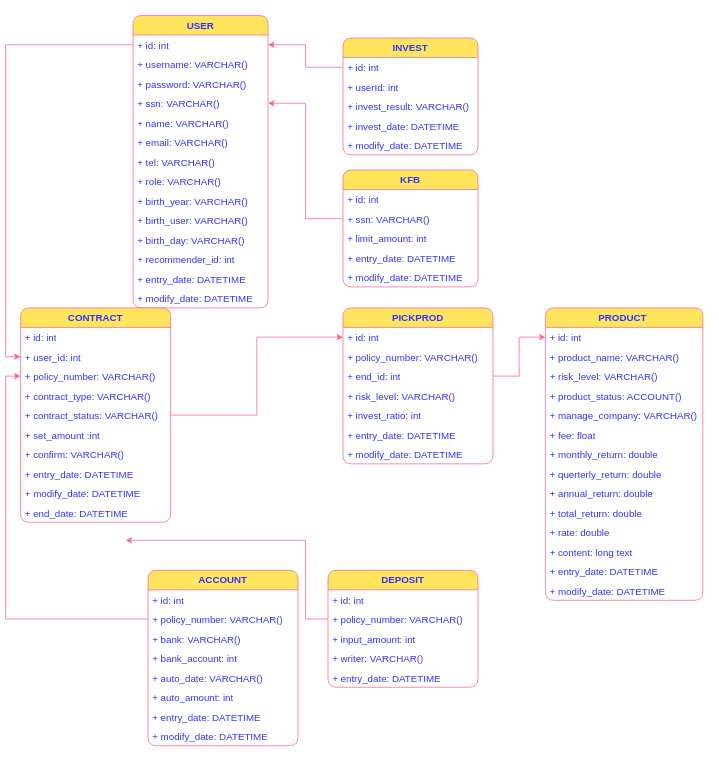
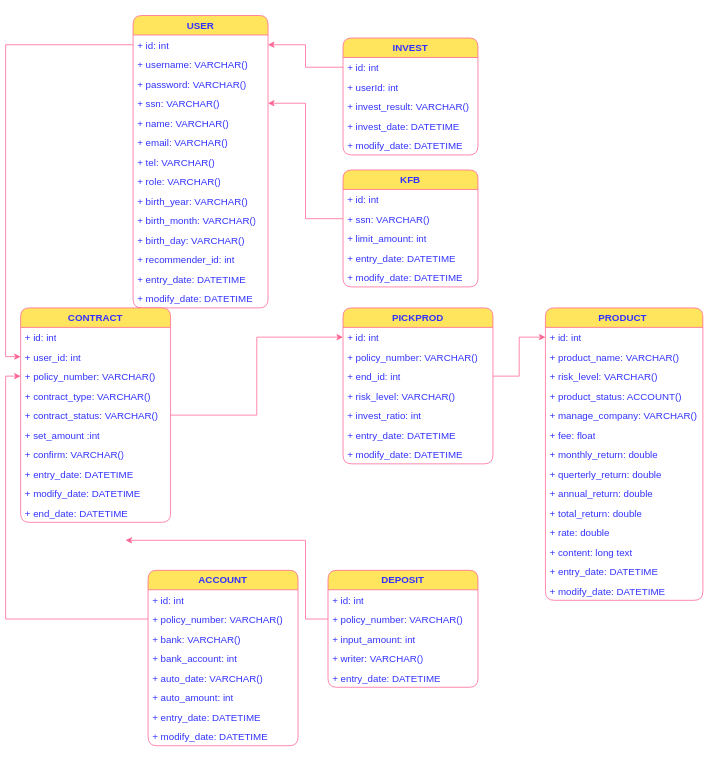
node "+ birth_user: VARCHAR()": label "+ birth_user: VARCHAR()" -> "+ birth_month: VARCHAR()"
